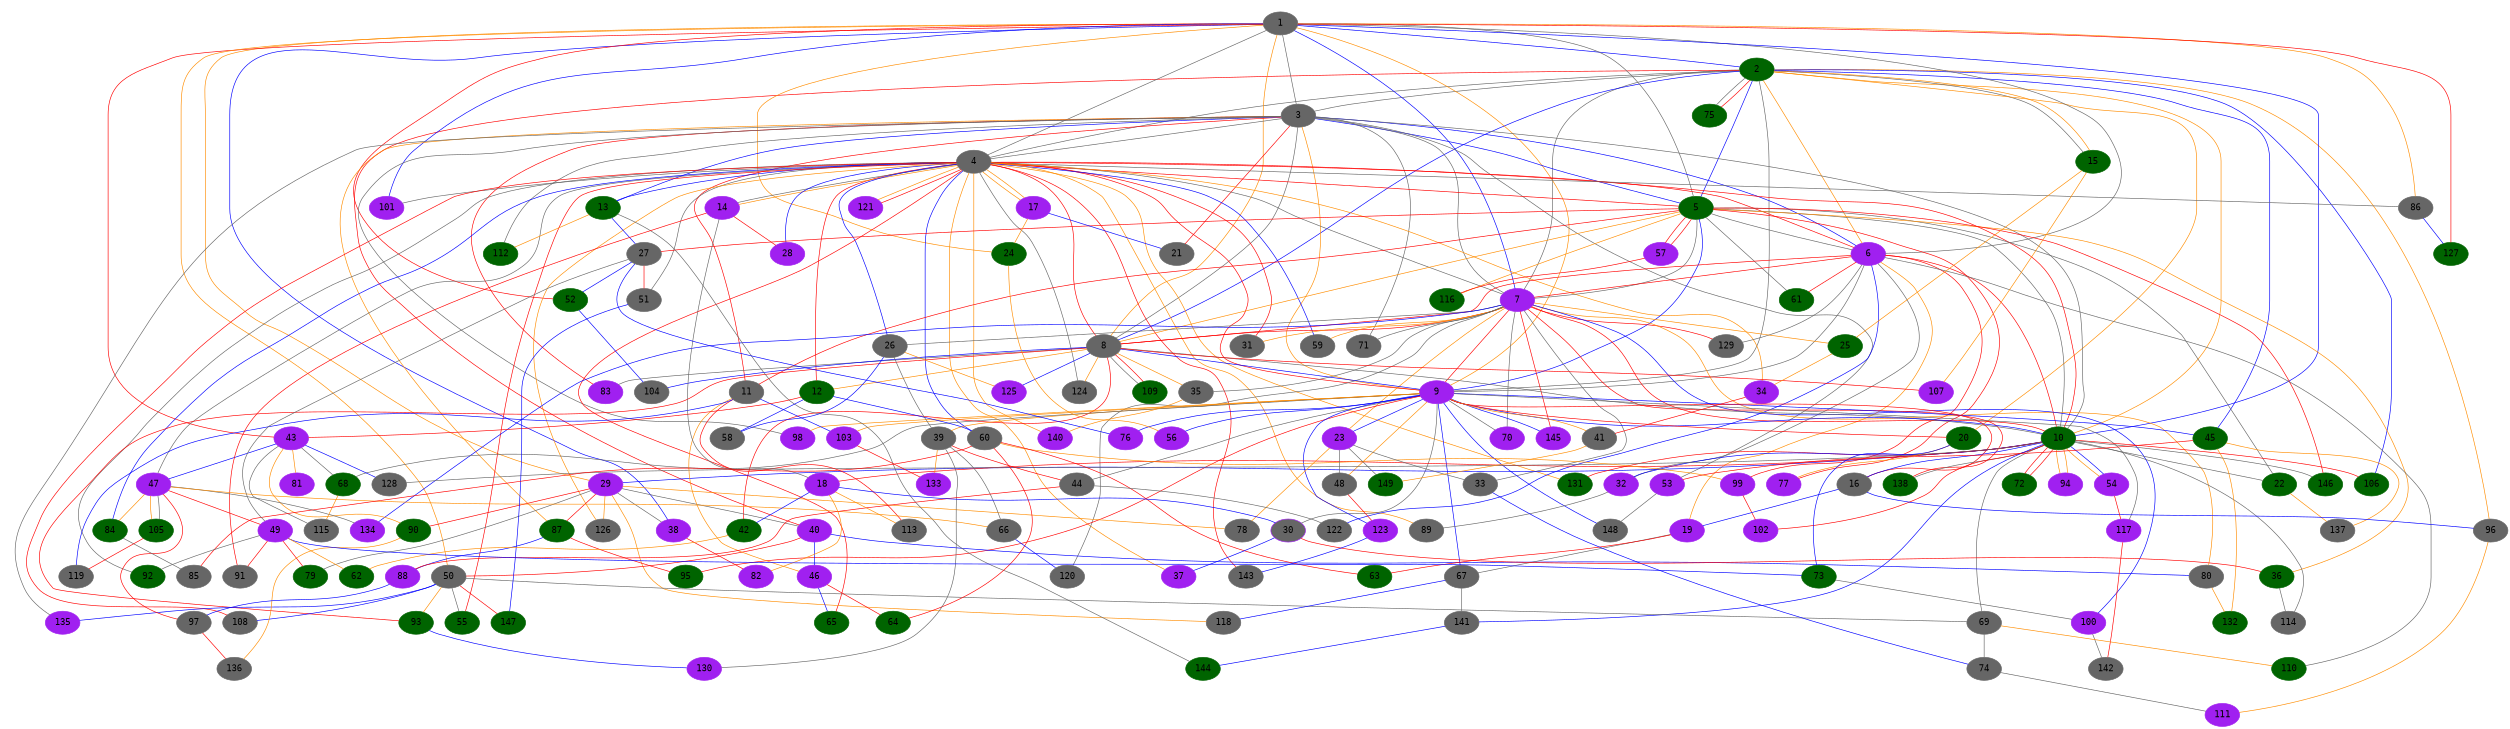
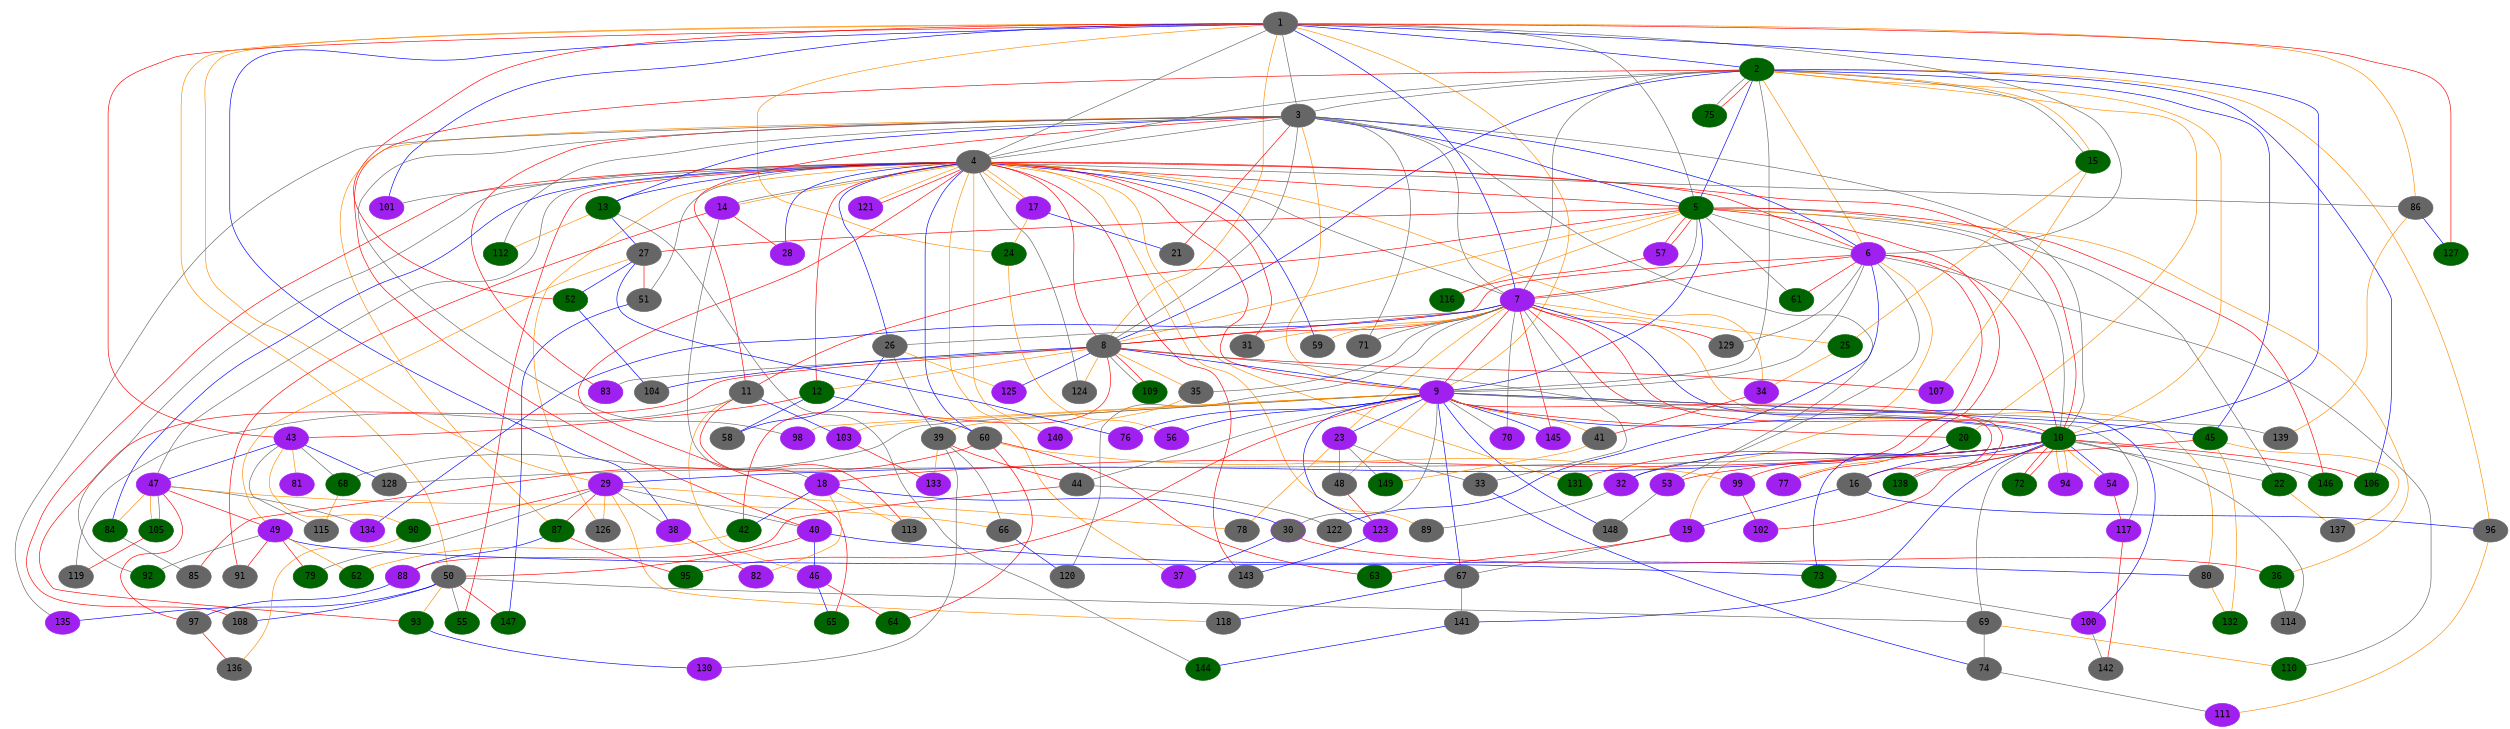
edge "27" -- "49": color gray40 -> darkorange
edge "11" -- "119": color blue -> gray40
node "139": added
